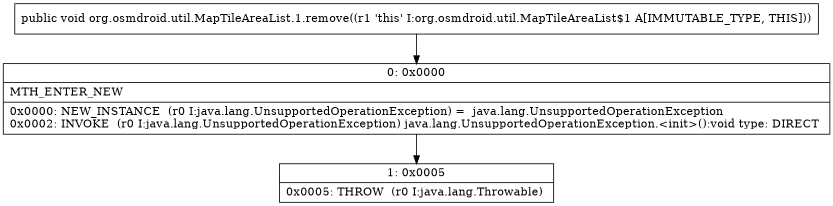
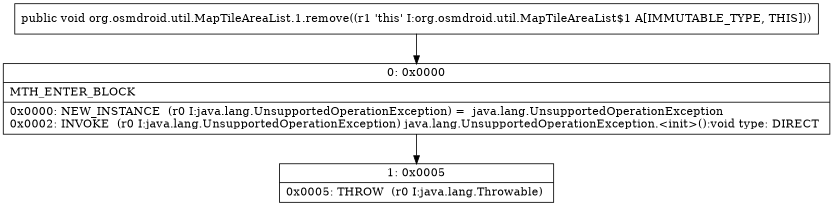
node "0: 0x0000": text "MTH_ENTER_NEW" -> "MTH_ENTER_BLOCK"
